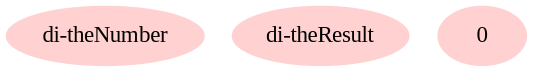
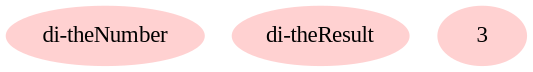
node "0": label "0" -> "3"
